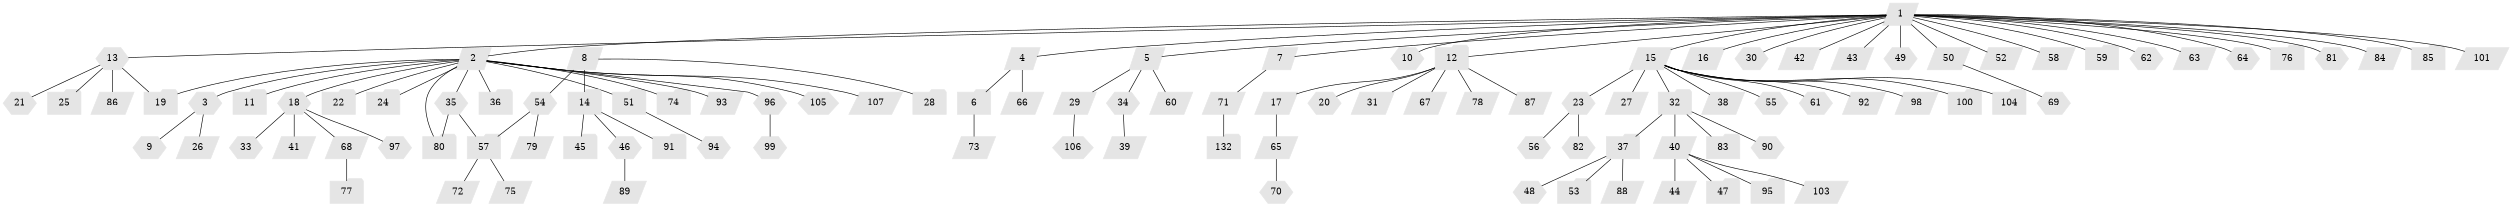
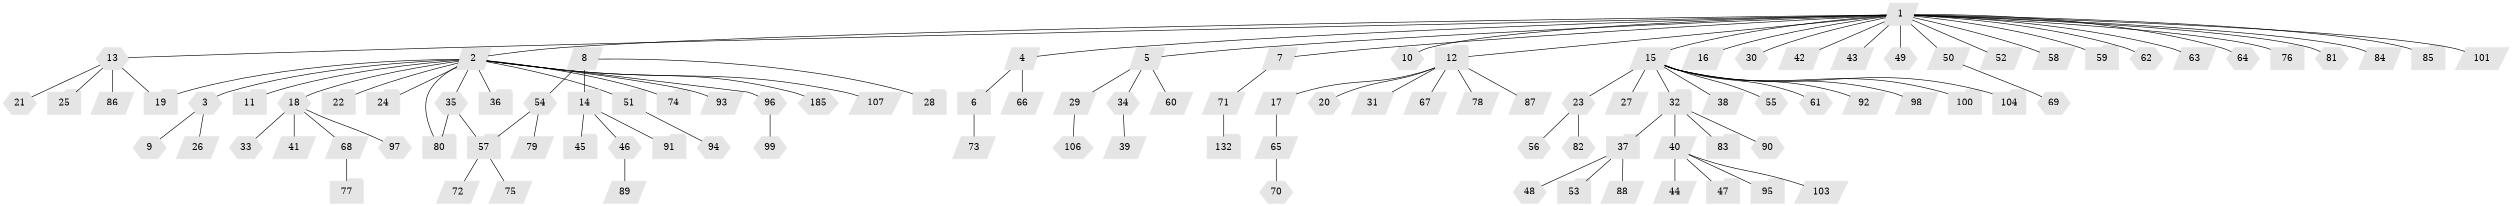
node "105": label "105" -> "185"
